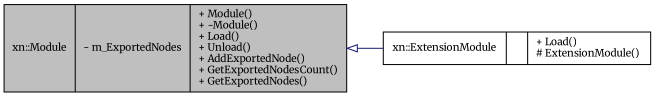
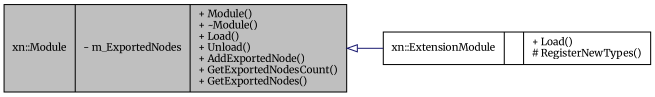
node "xn::ExtensionModule": text "# ExtensionModule()" -> "# RegisterNewTypes()"
